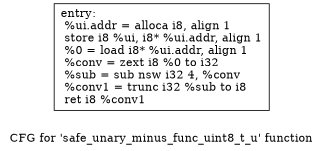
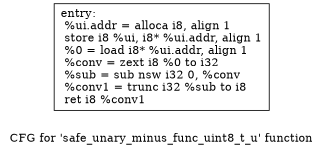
node "entry:": text "%sub = sub nsw i32 4, %conv" -> "%sub = sub nsw i32 0, %conv"
